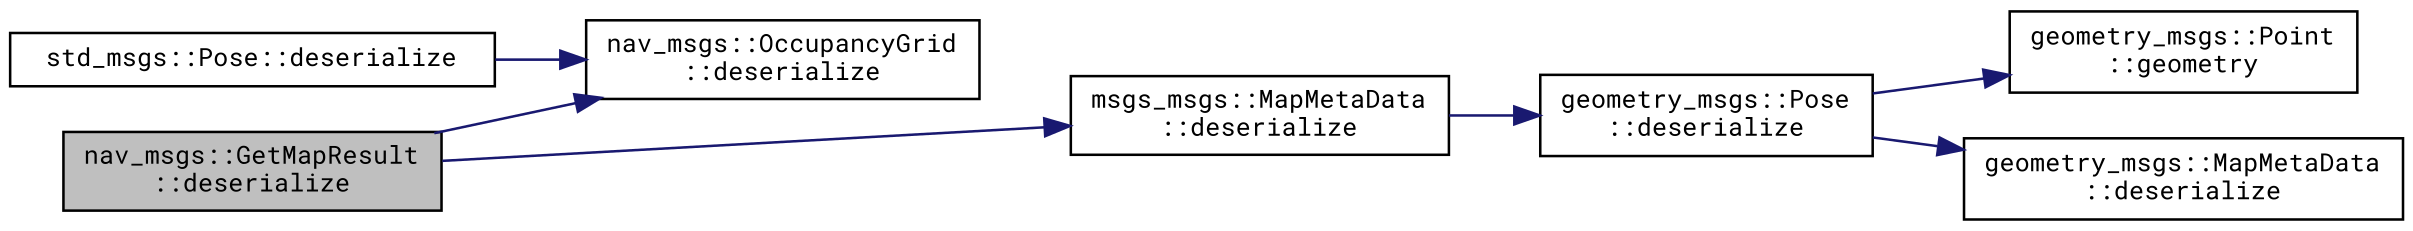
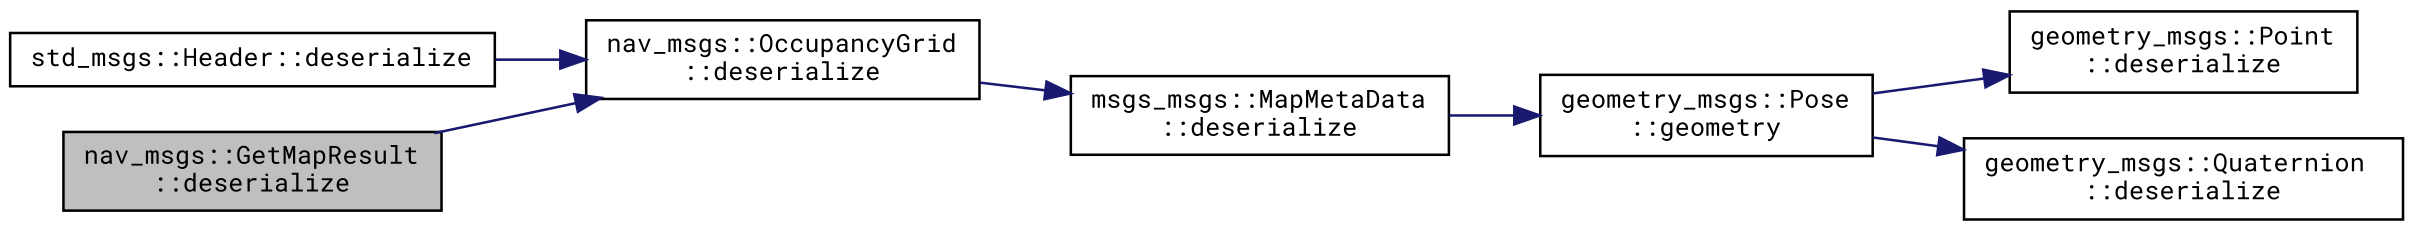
node "geometry_msgs::Point ::geometry": label "geometry_msgs::Point ::geometry" -> "geometry_msgs::Point ::deserialize"
node "std_msgs::Pose::deserialize": label "std_msgs::Pose::deserialize" -> "std_msgs::Header::deserialize"
node "geometry_msgs::Pose ::deserialize": label "geometry_msgs::Pose ::deserialize" -> "geometry_msgs::Pose ::geometry"
edge "nav_msgs::GetMapResult ::deserialize" -> "msgs_msgs::MapMetaData ::deserialize": now "nav_msgs::OccupancyGrid ::deserialize" -> "msgs_msgs::MapMetaData ::deserialize"
node "geometry_msgs::MapMetaData ::deserialize": label "geometry_msgs::MapMetaData ::deserialize" -> "geometry_msgs::Quaternion ::deserialize"
